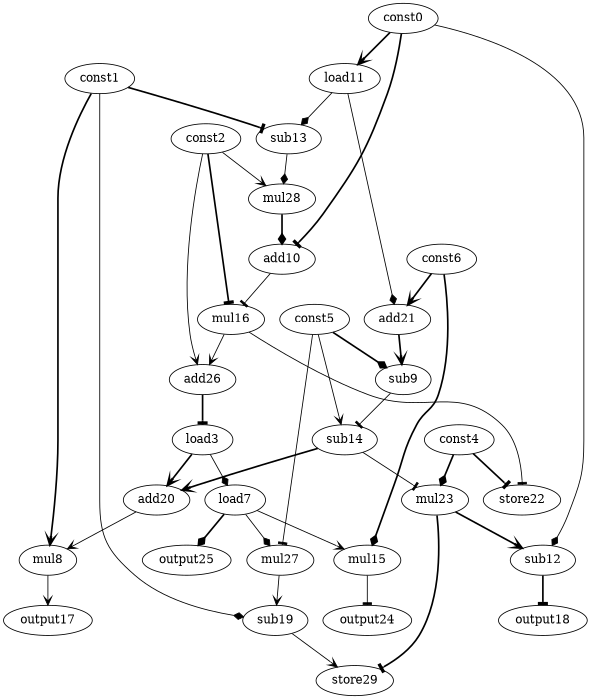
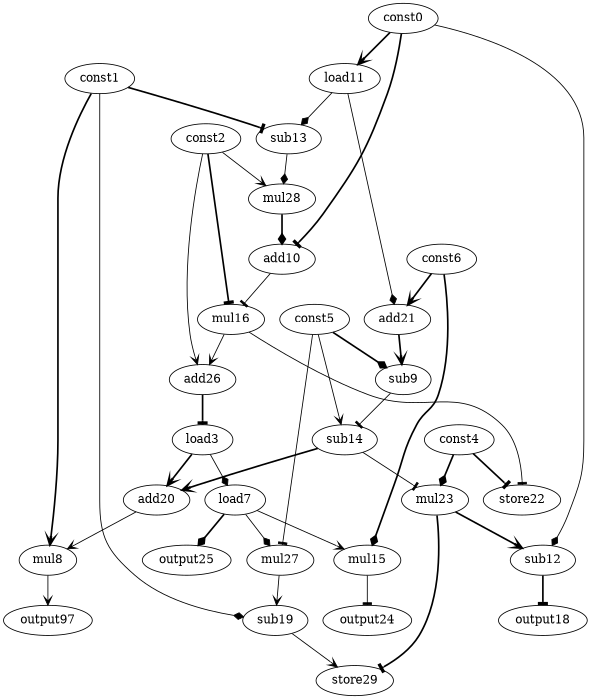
node "output17": label "output17" -> "output97"
